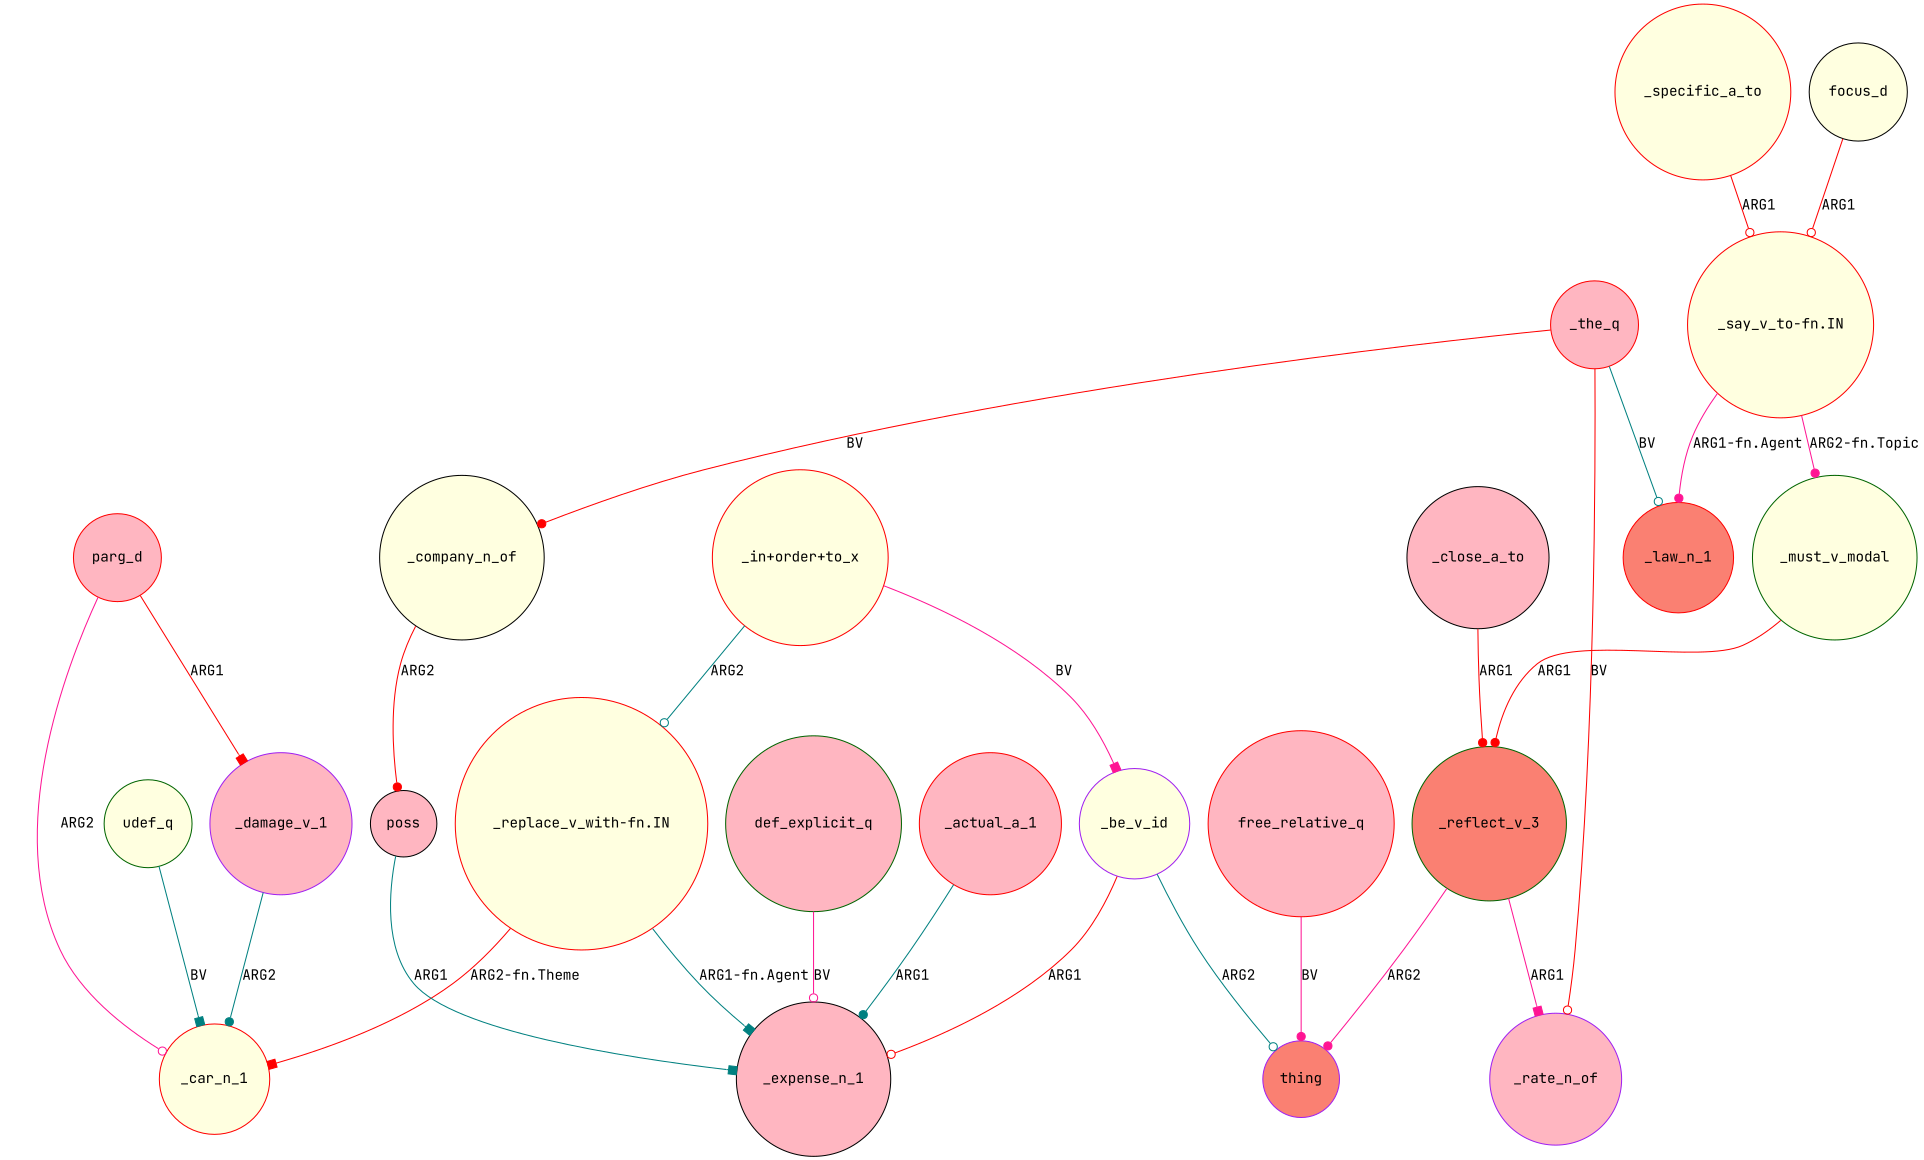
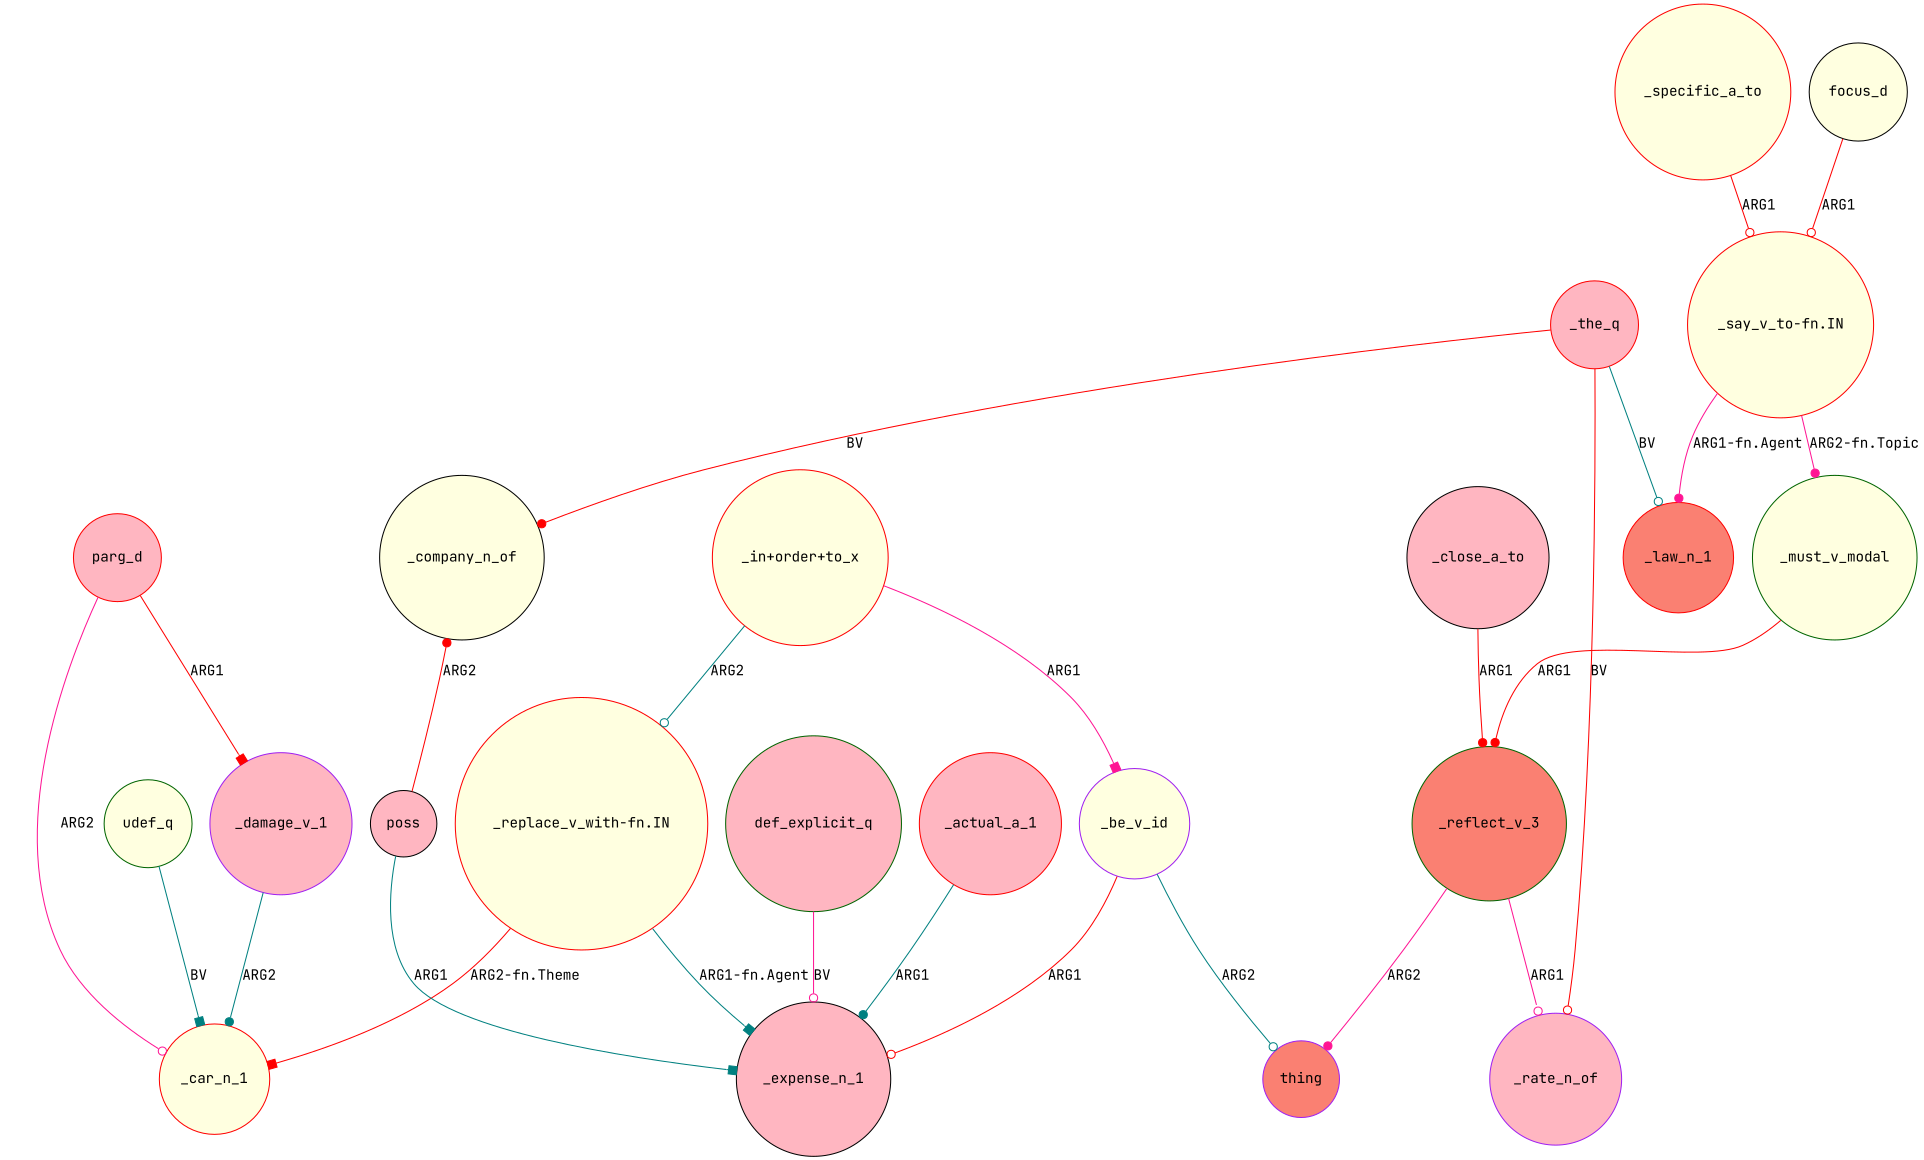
edge "_in+order+to_x" -> "_be_v_id": label "BV" -> "ARG1"
edge "_company_n_of" -> "poss": reversed
node "free_relative_q": removed
edge "_reflect_v_3" -> "_rate_n_of": arrowhead box -> odot
